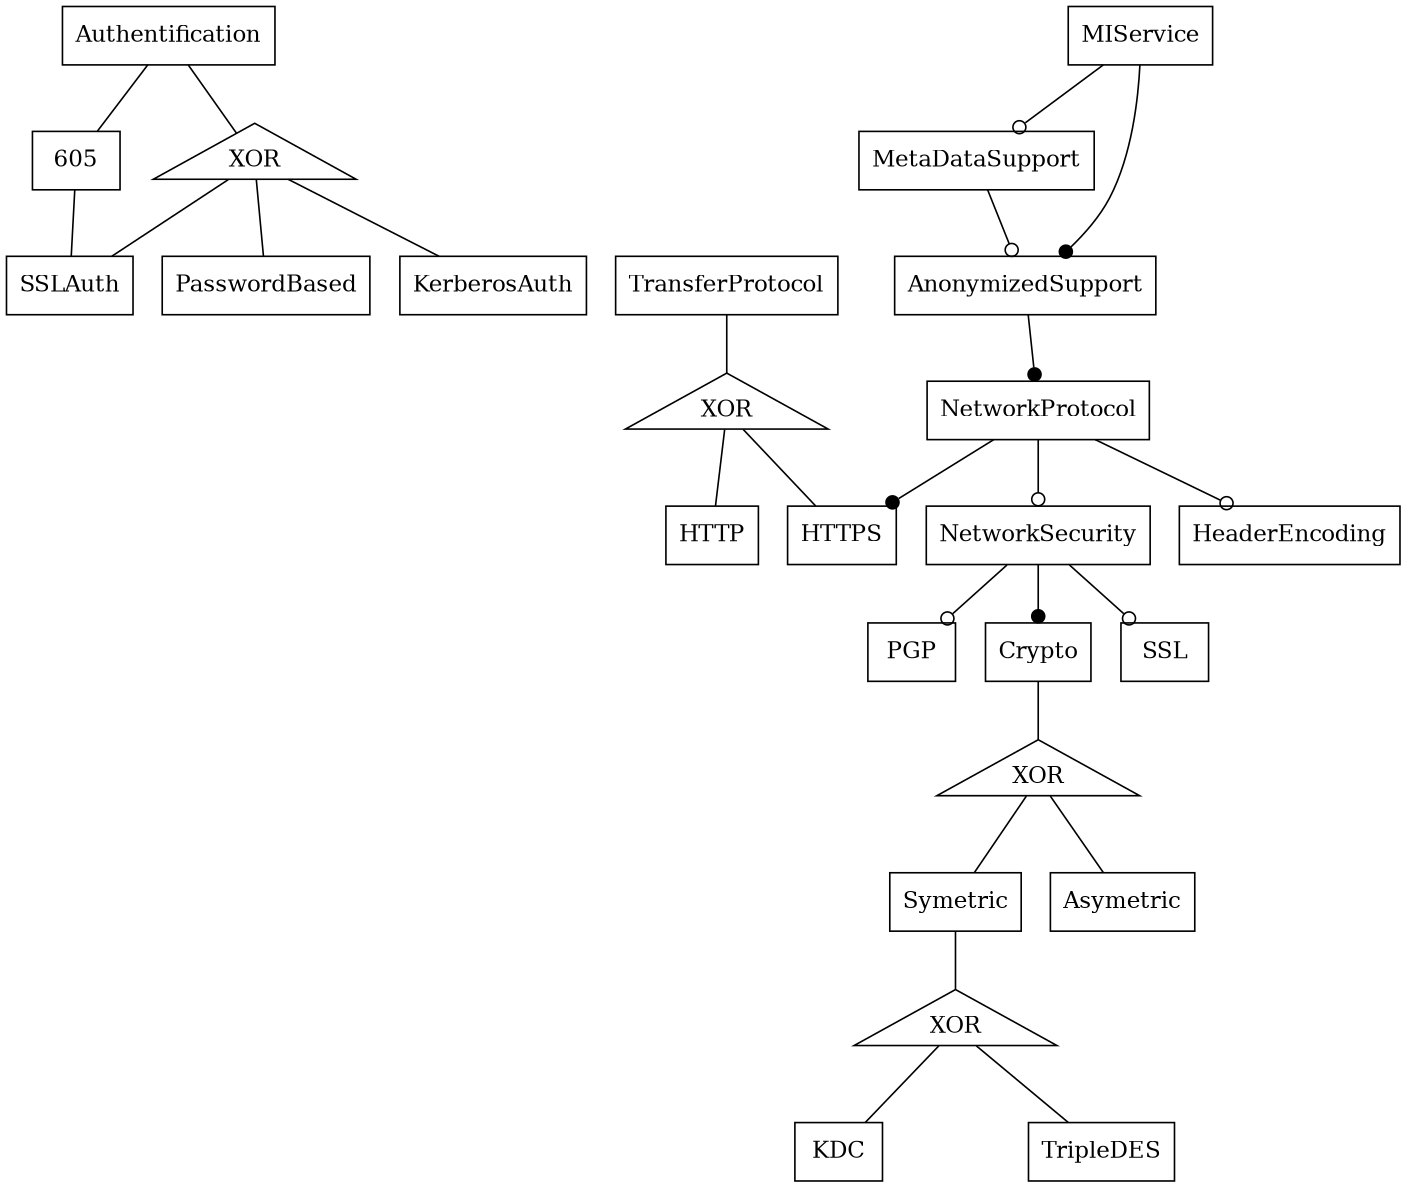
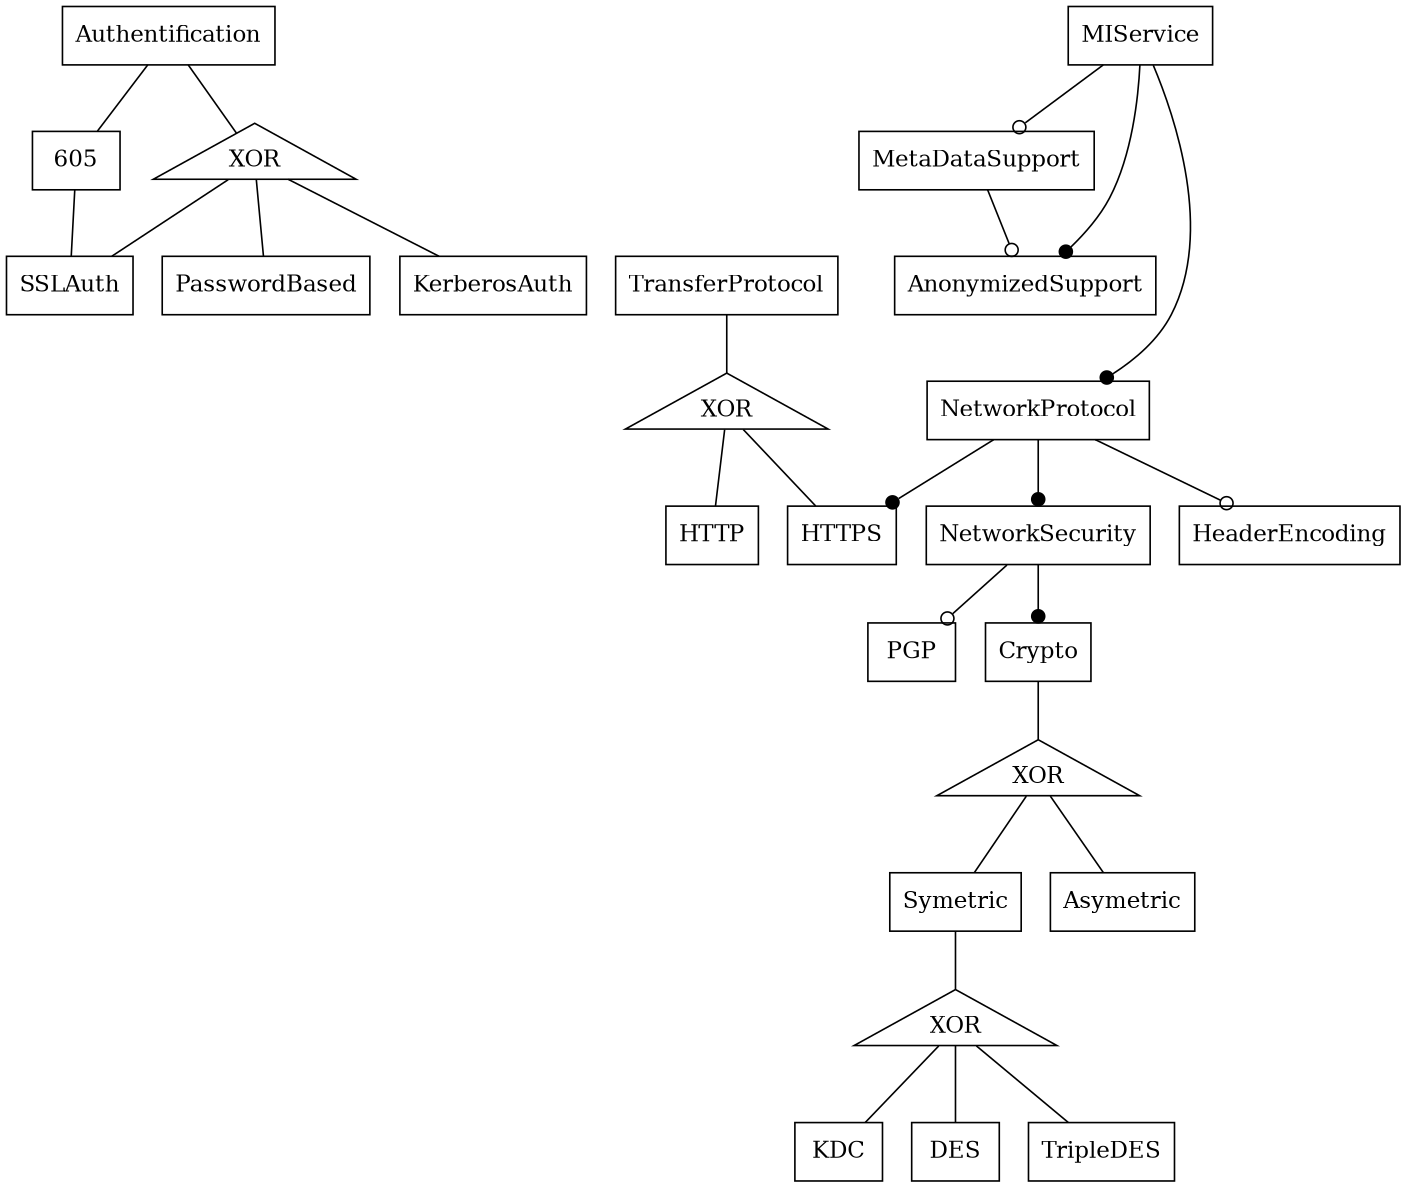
edge "AnonymizedSupport" -> "NetworkProtocol": now "MIService" -> "NetworkProtocol"
edge "NetworkProtocol" -> "NetworkSecurity": arrowhead odot -> dot
node "SSL": removed
node "DES": added
